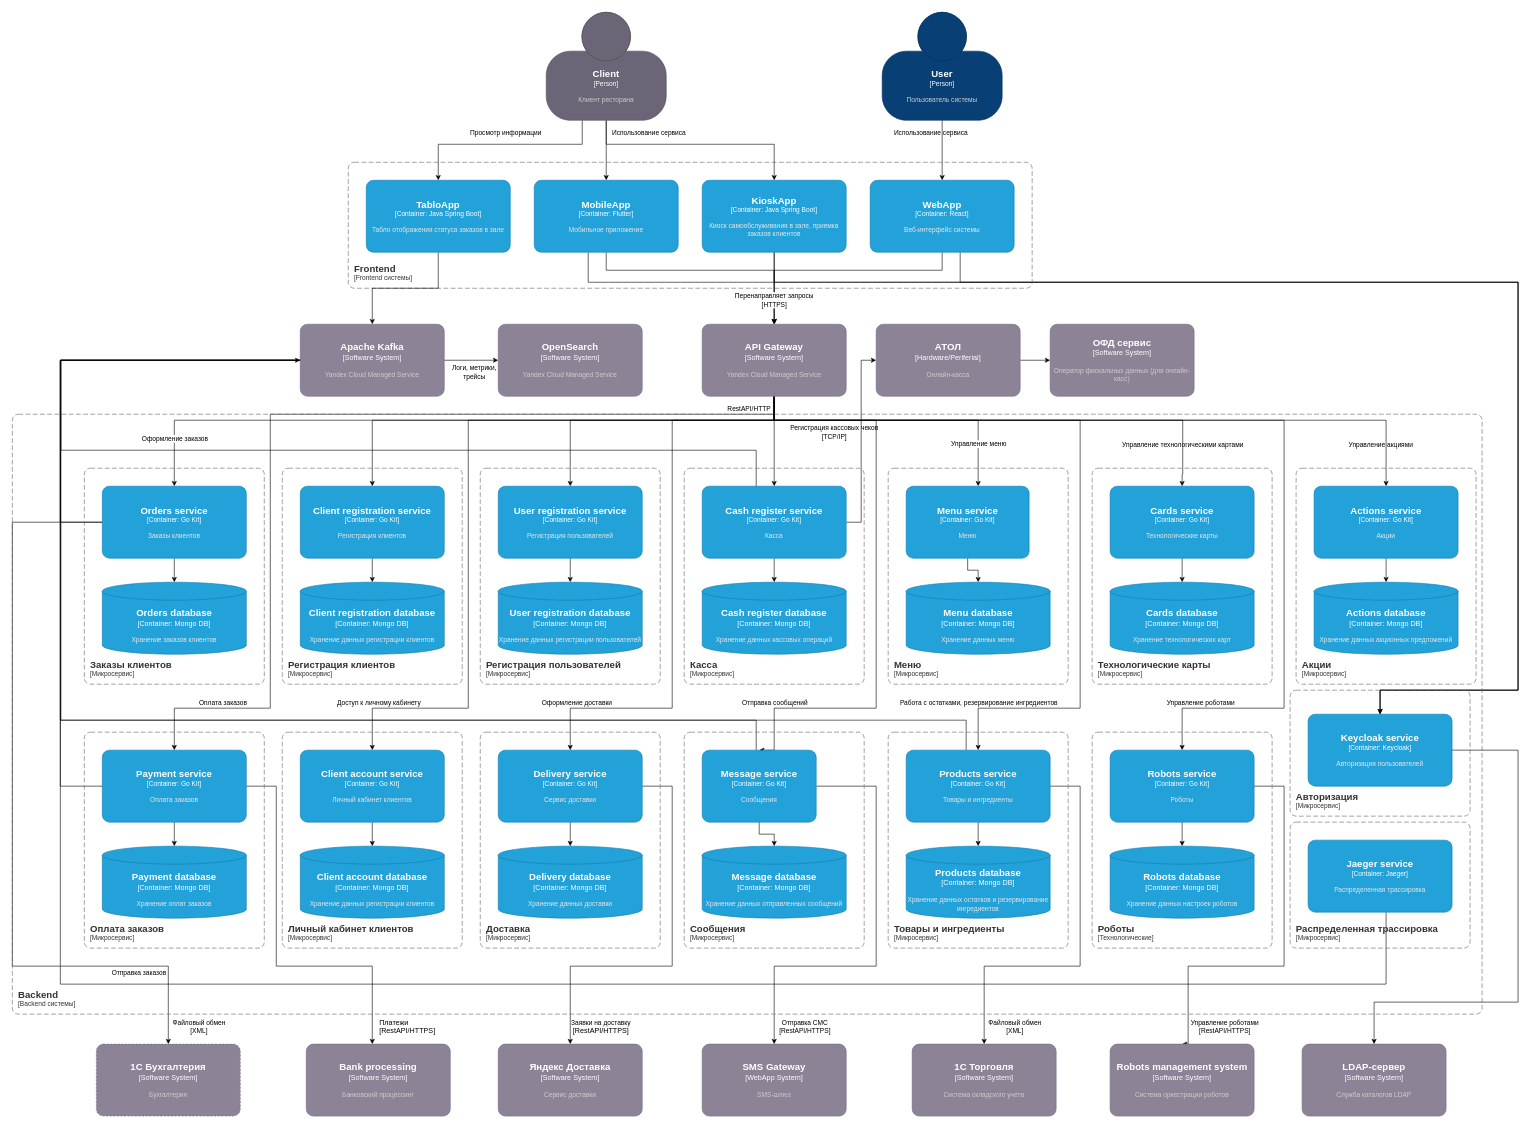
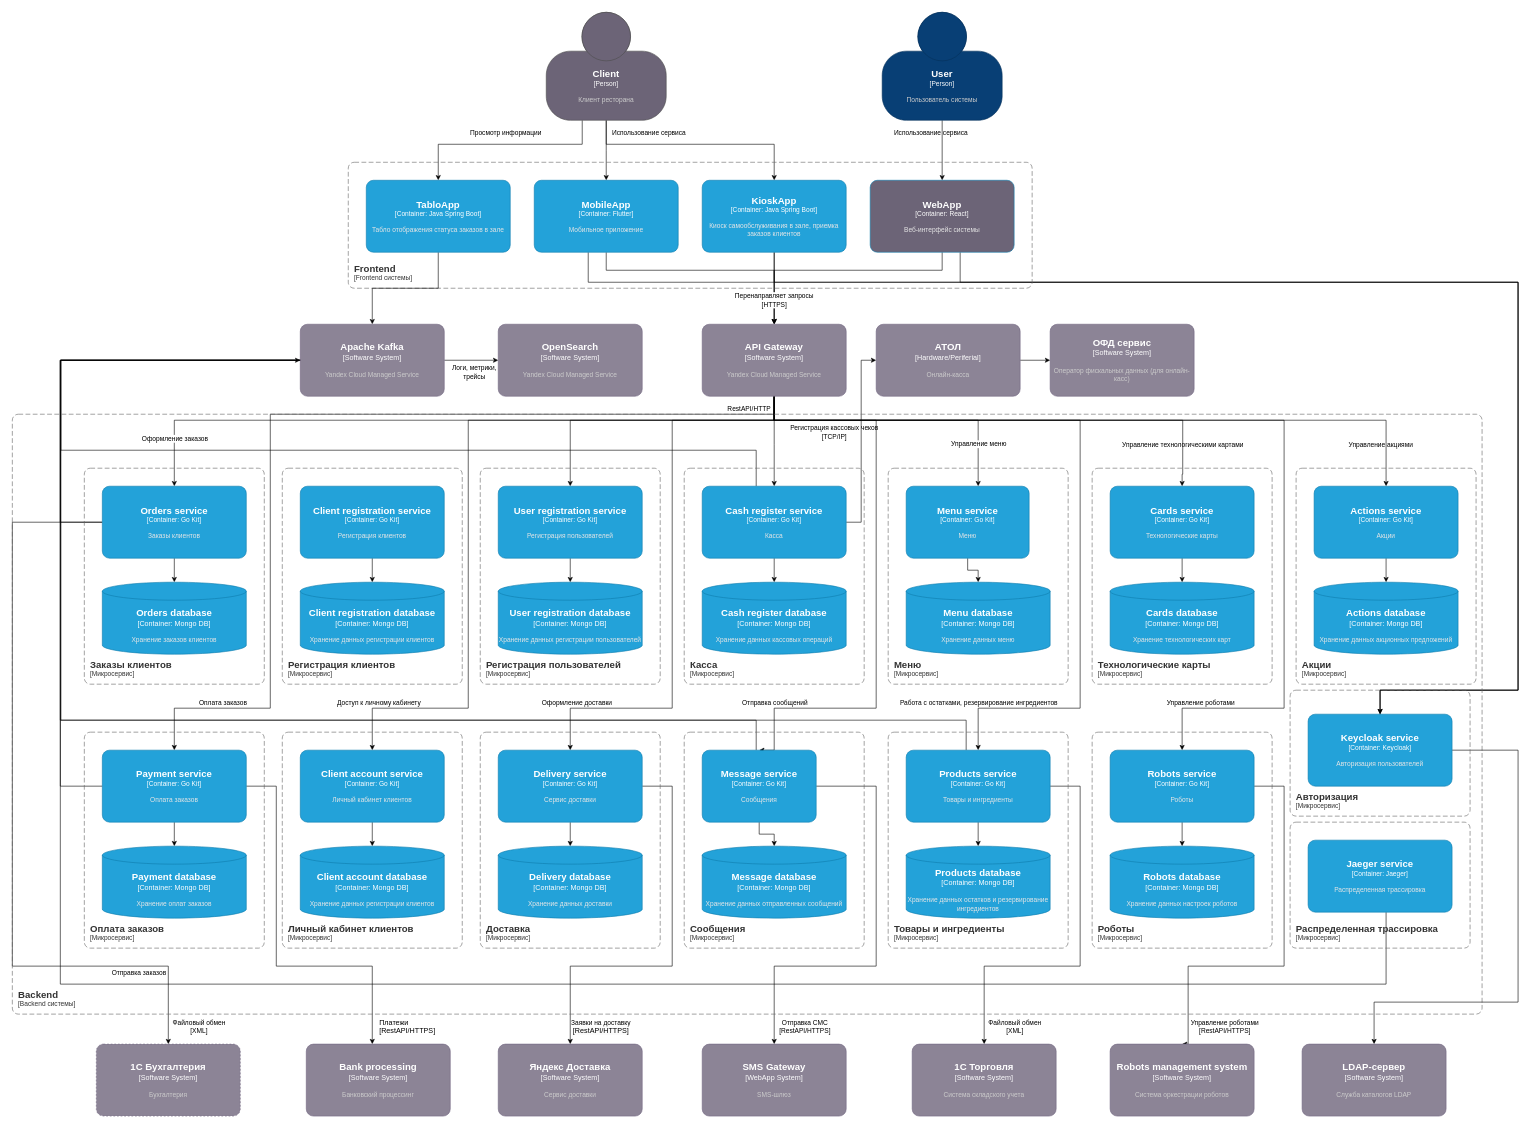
node "WebApp [Container: React] Веб-интерфейс системы": fillcolor #23a2d9 -> #6c6477
edge "API Gateway [Software System] Yandex Cloud Managed Service" -> "Client registration service [Container: Go Kit] Регистрация клиентов": removed
node "Роботы [Технологические]": label "Роботы [Технологические]" -> "Роботы [Микросервис]"
